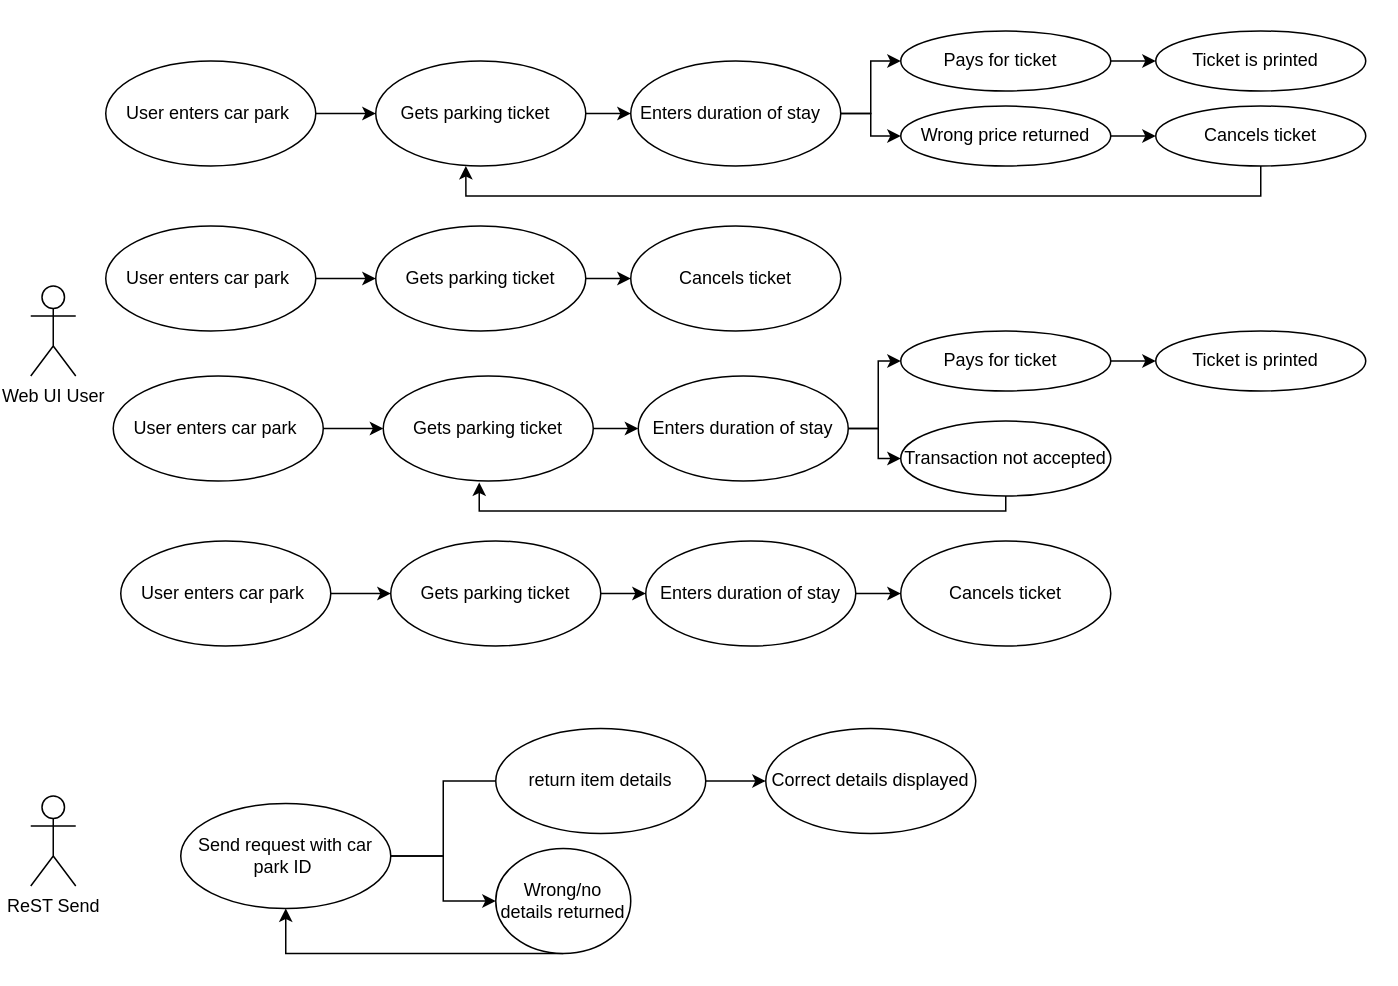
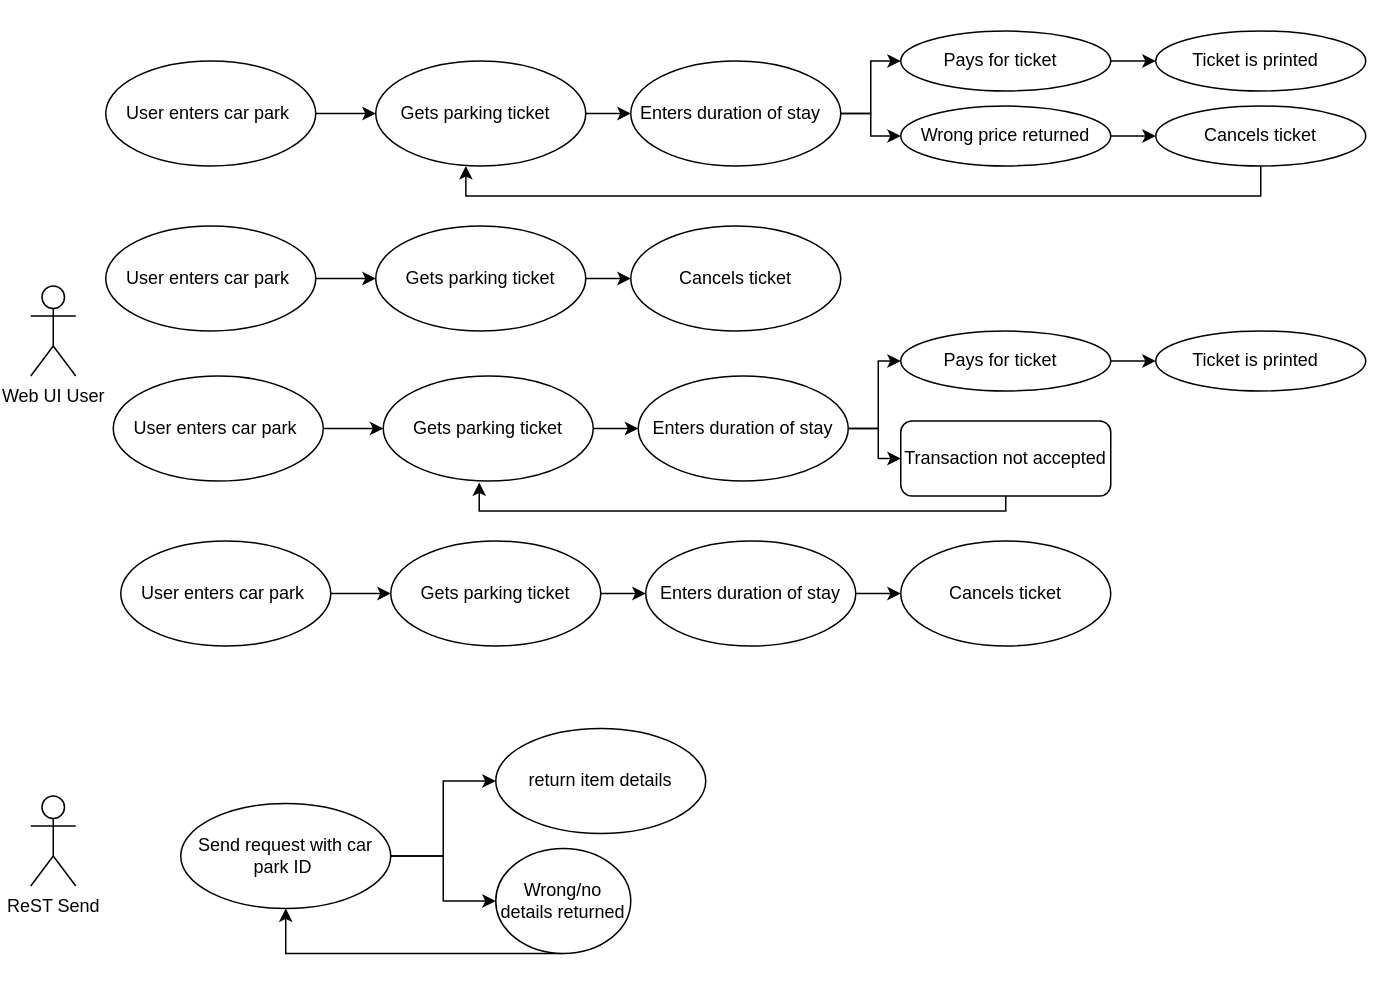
node "Transaction not accepted": shape ellipse -> rounded rectangle
edge "return item details" -- "Send request with car park ID": arrowhead none -> classic
edge "return item details" -> "Correct details displayed": removed
node "Correct details displayed": removed
